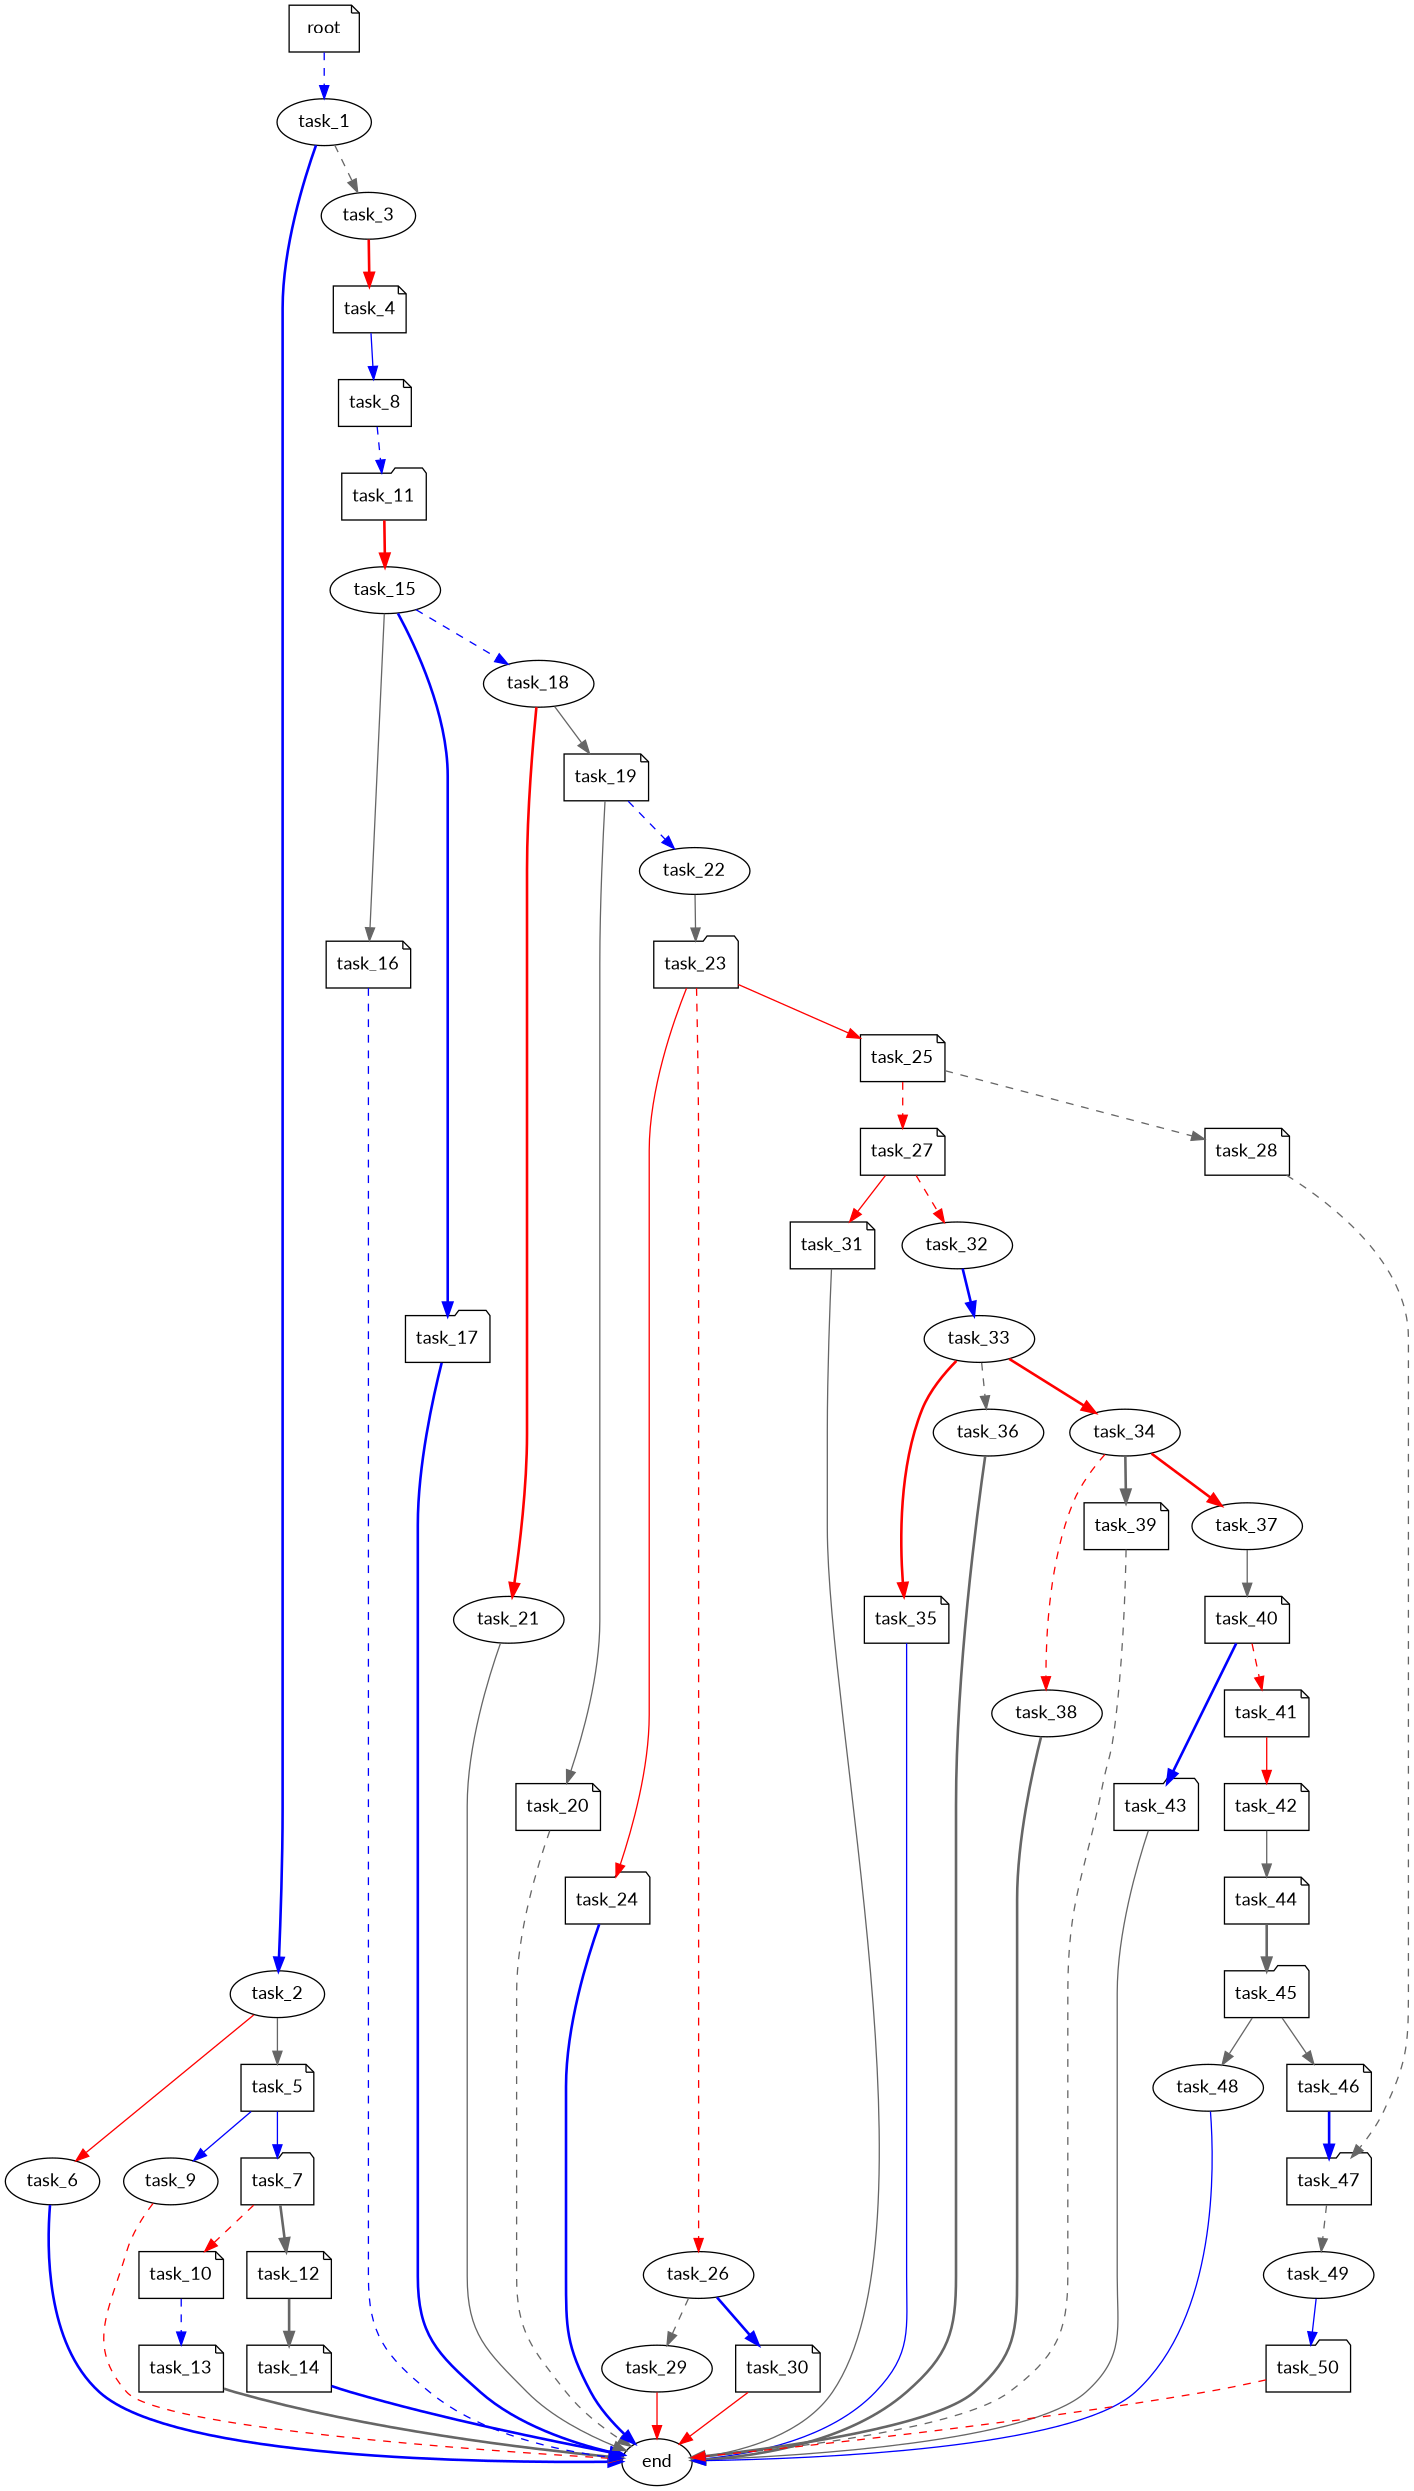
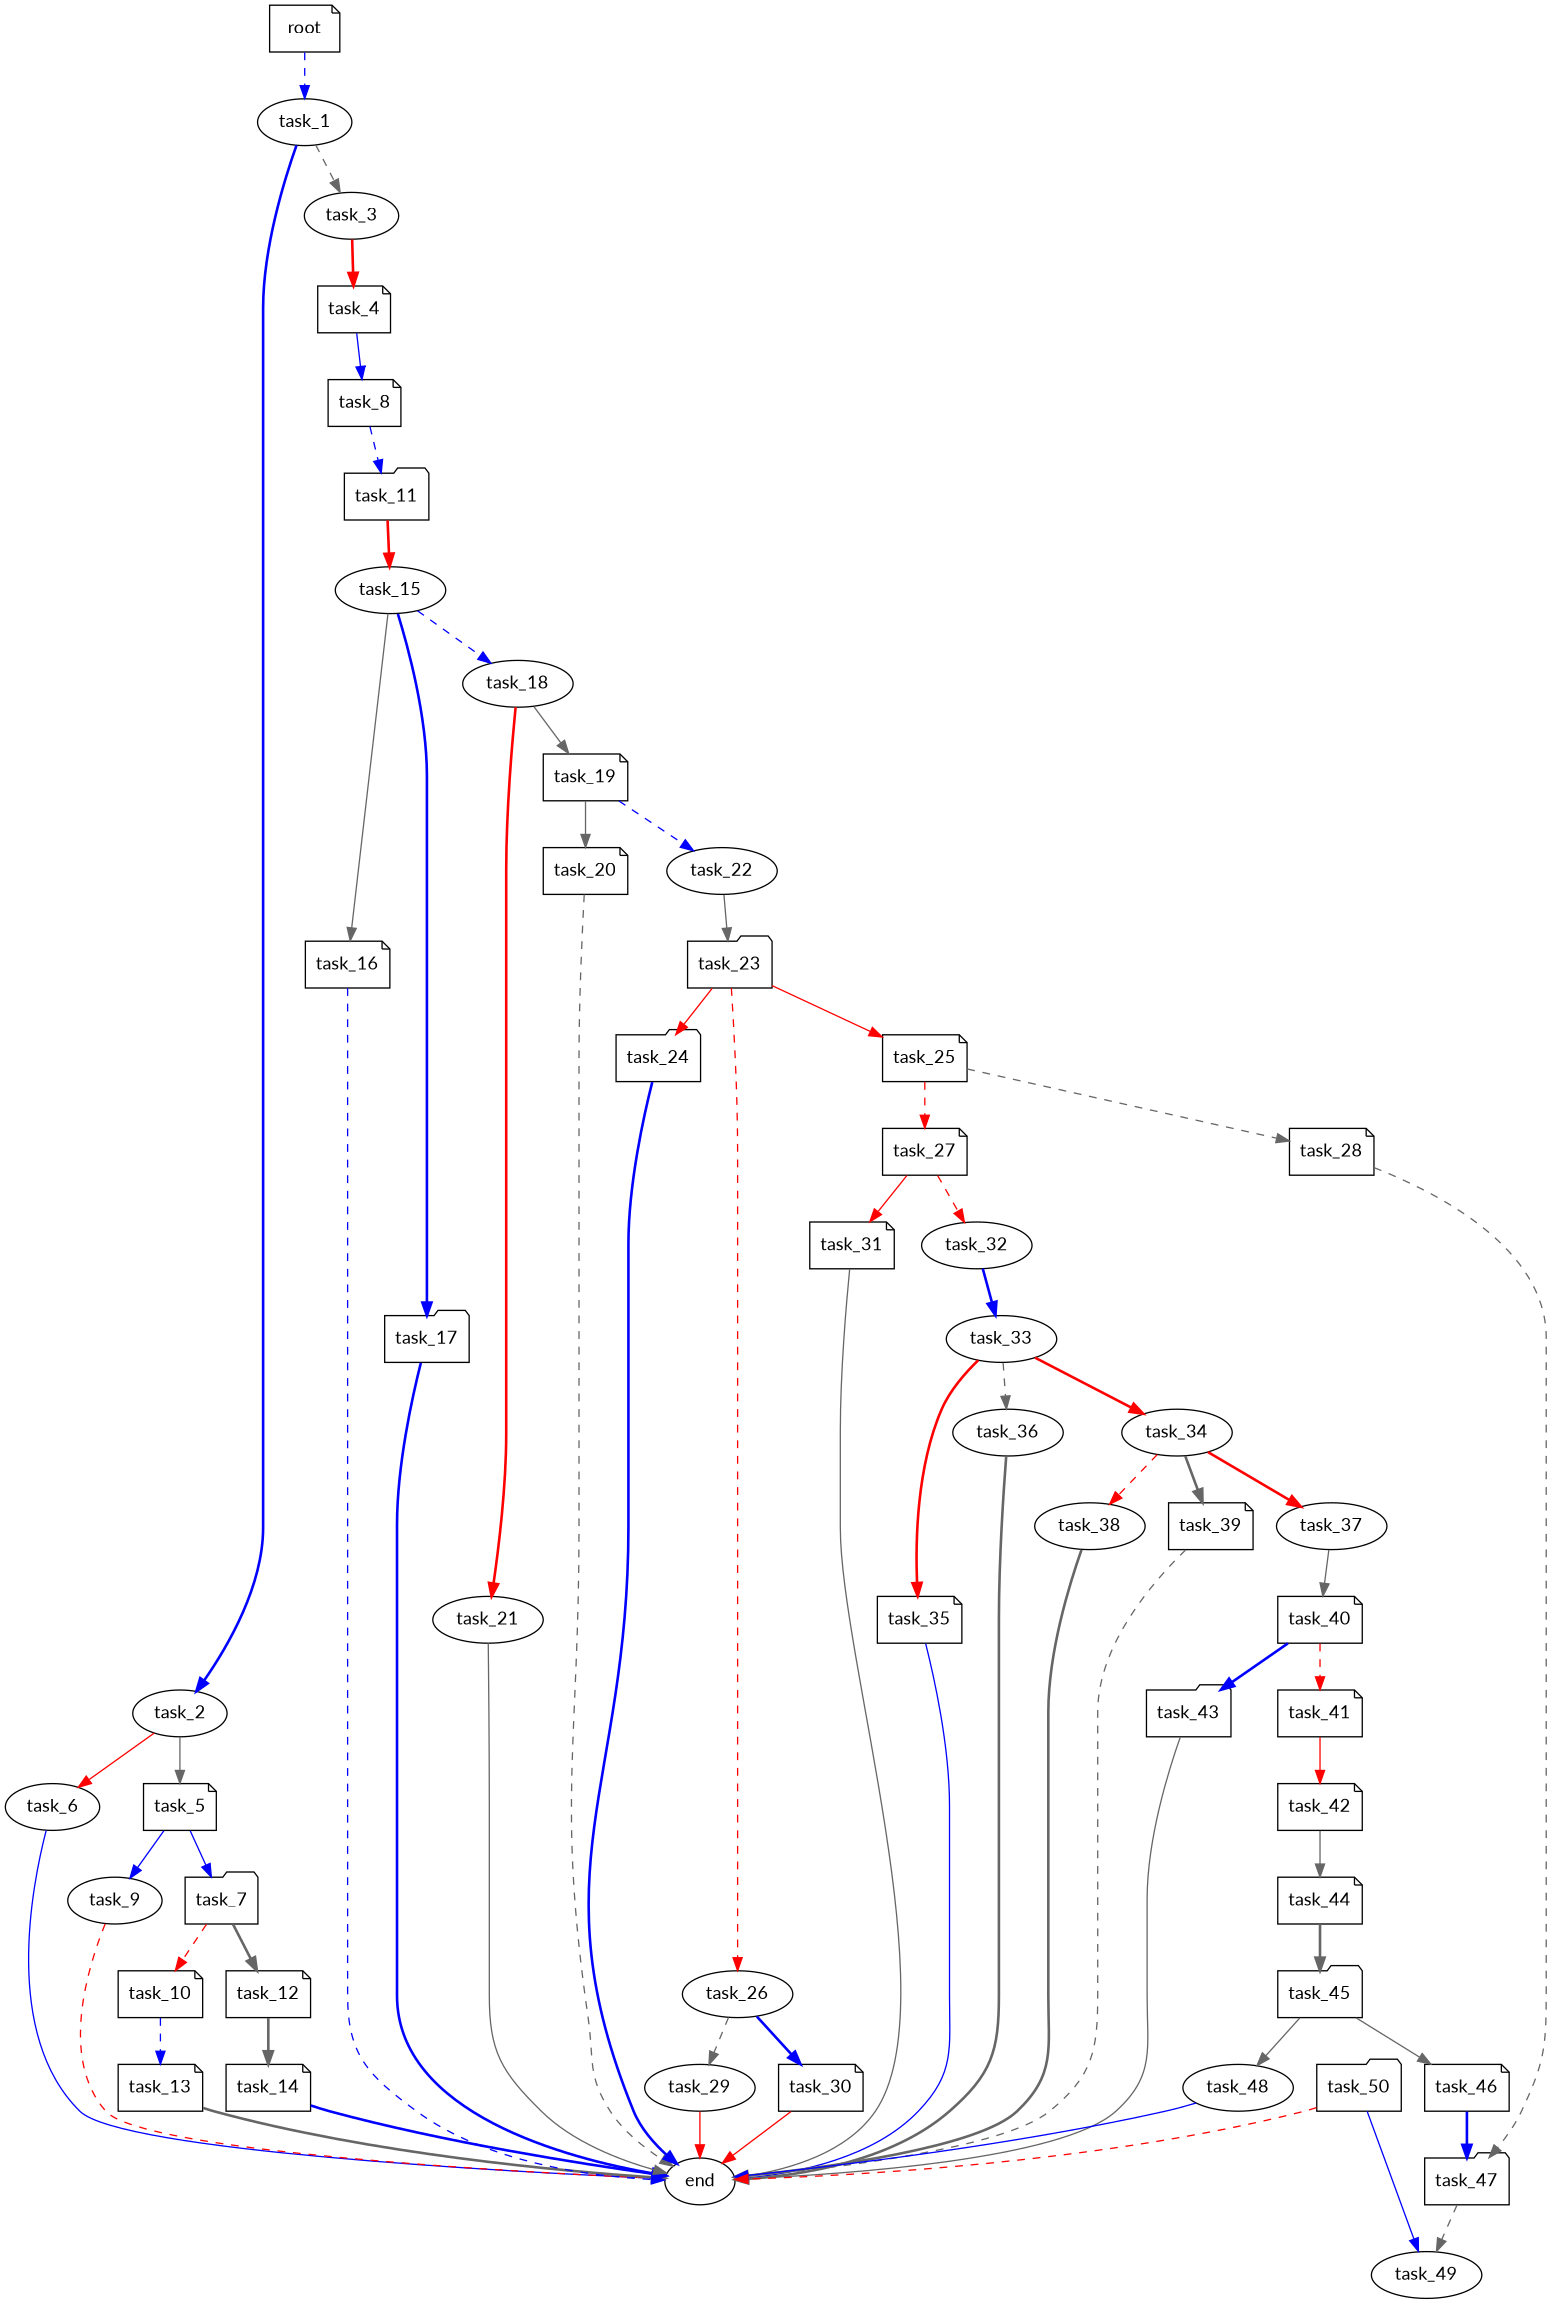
edge "task_49" -> "task_50": reversed
edge "task_6" -> "end": style bold -> solid
